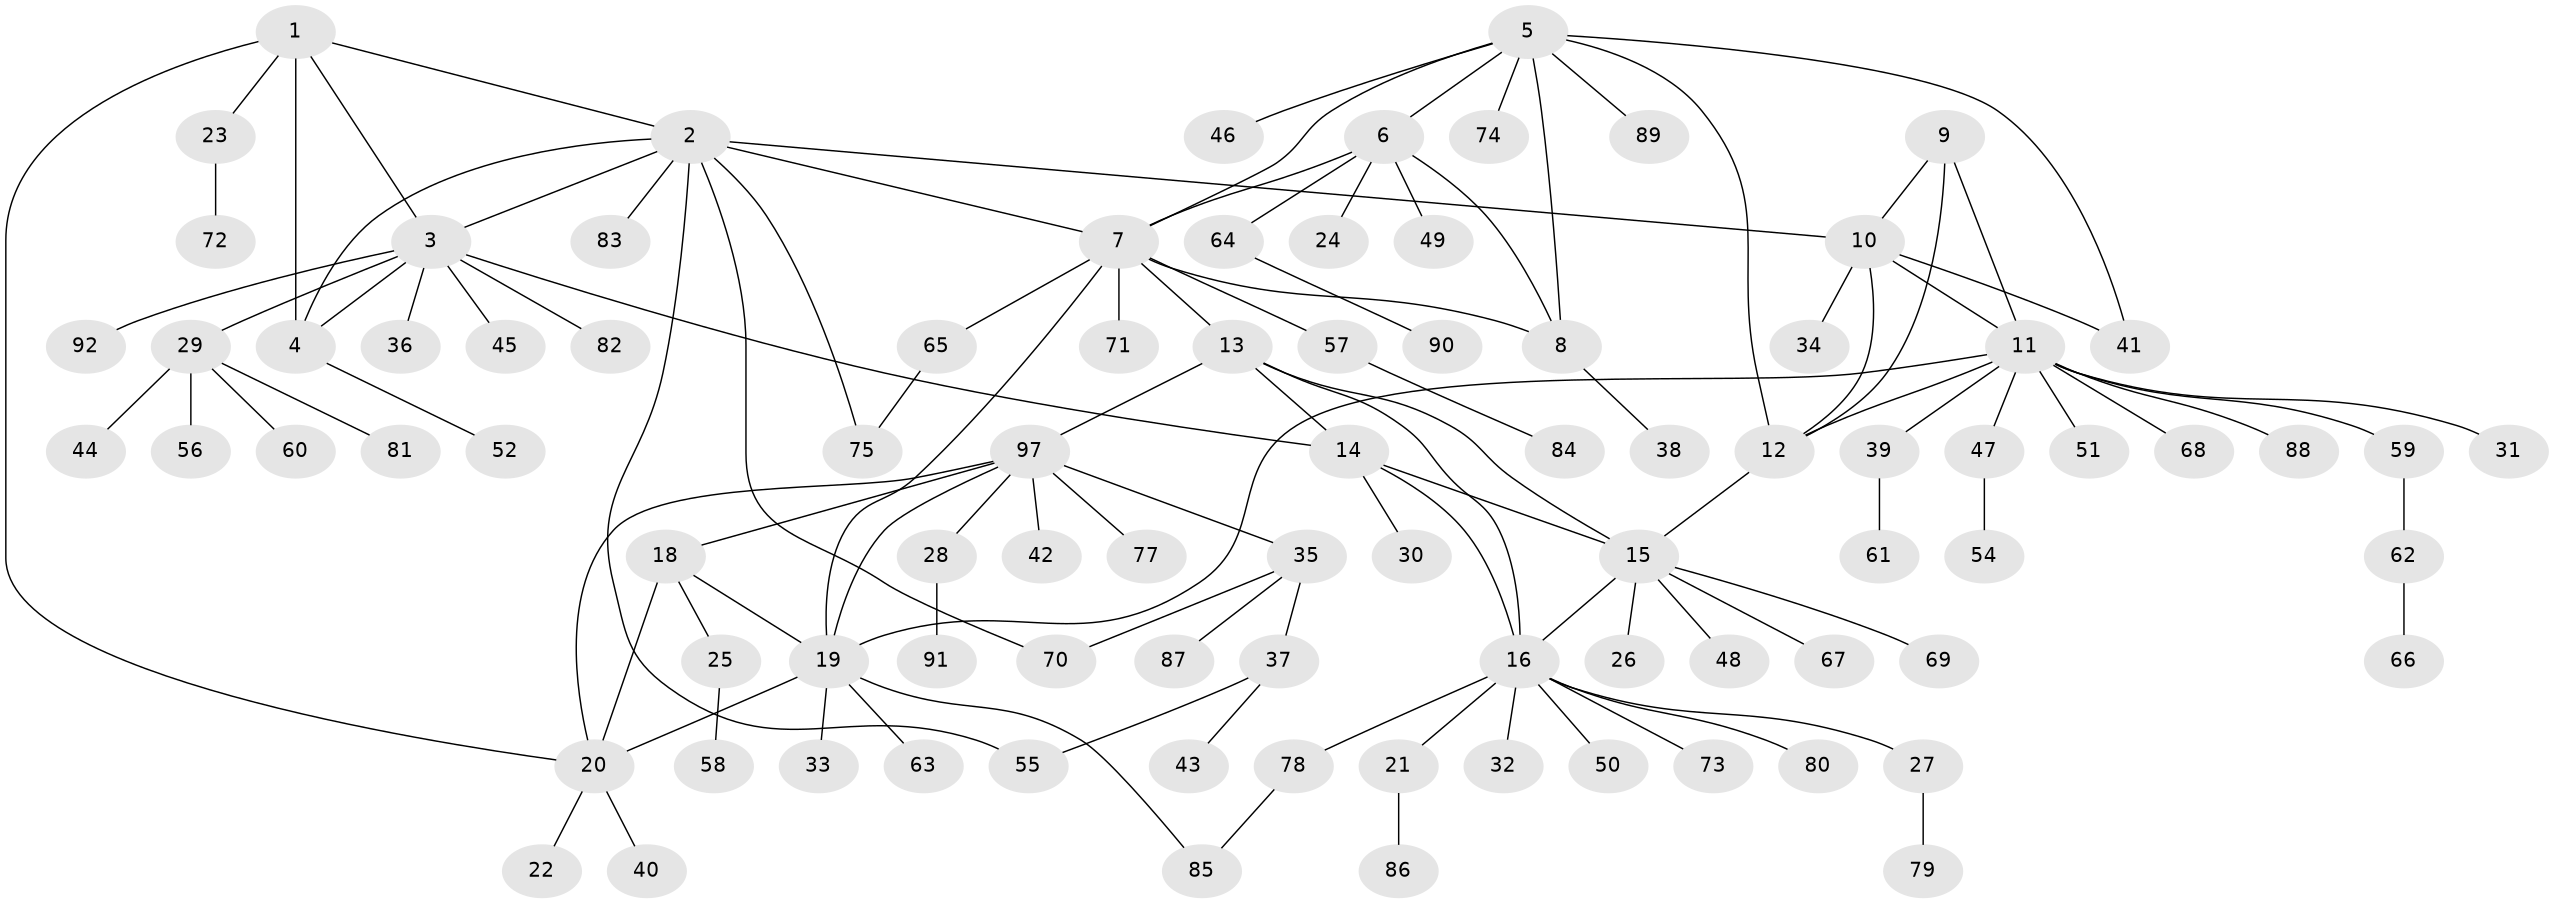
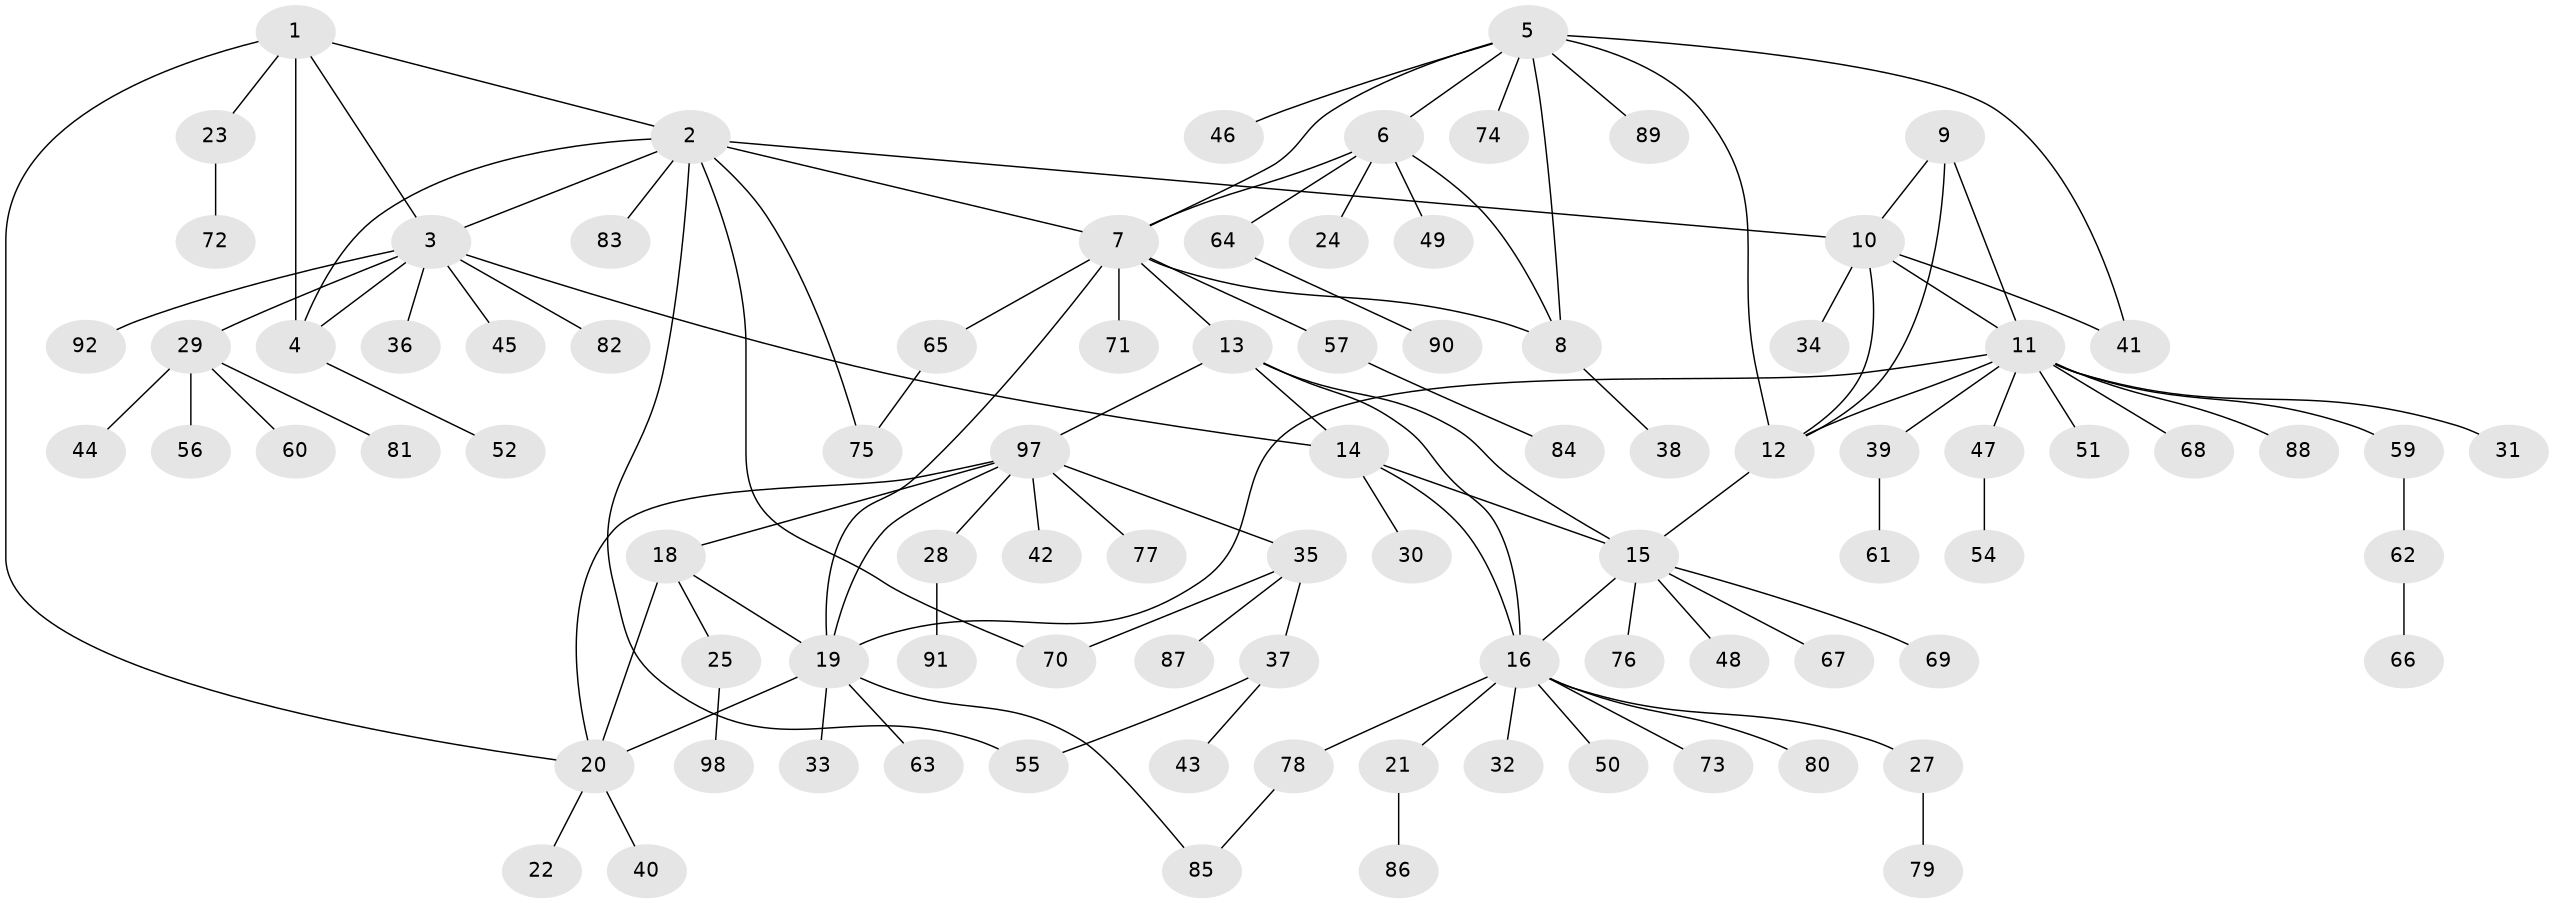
node "26": label "26" -> "76"
node "58": label "58" -> "98"
